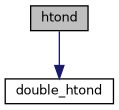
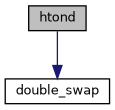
node "double_htond": label "double_htond" -> "double_swap"
